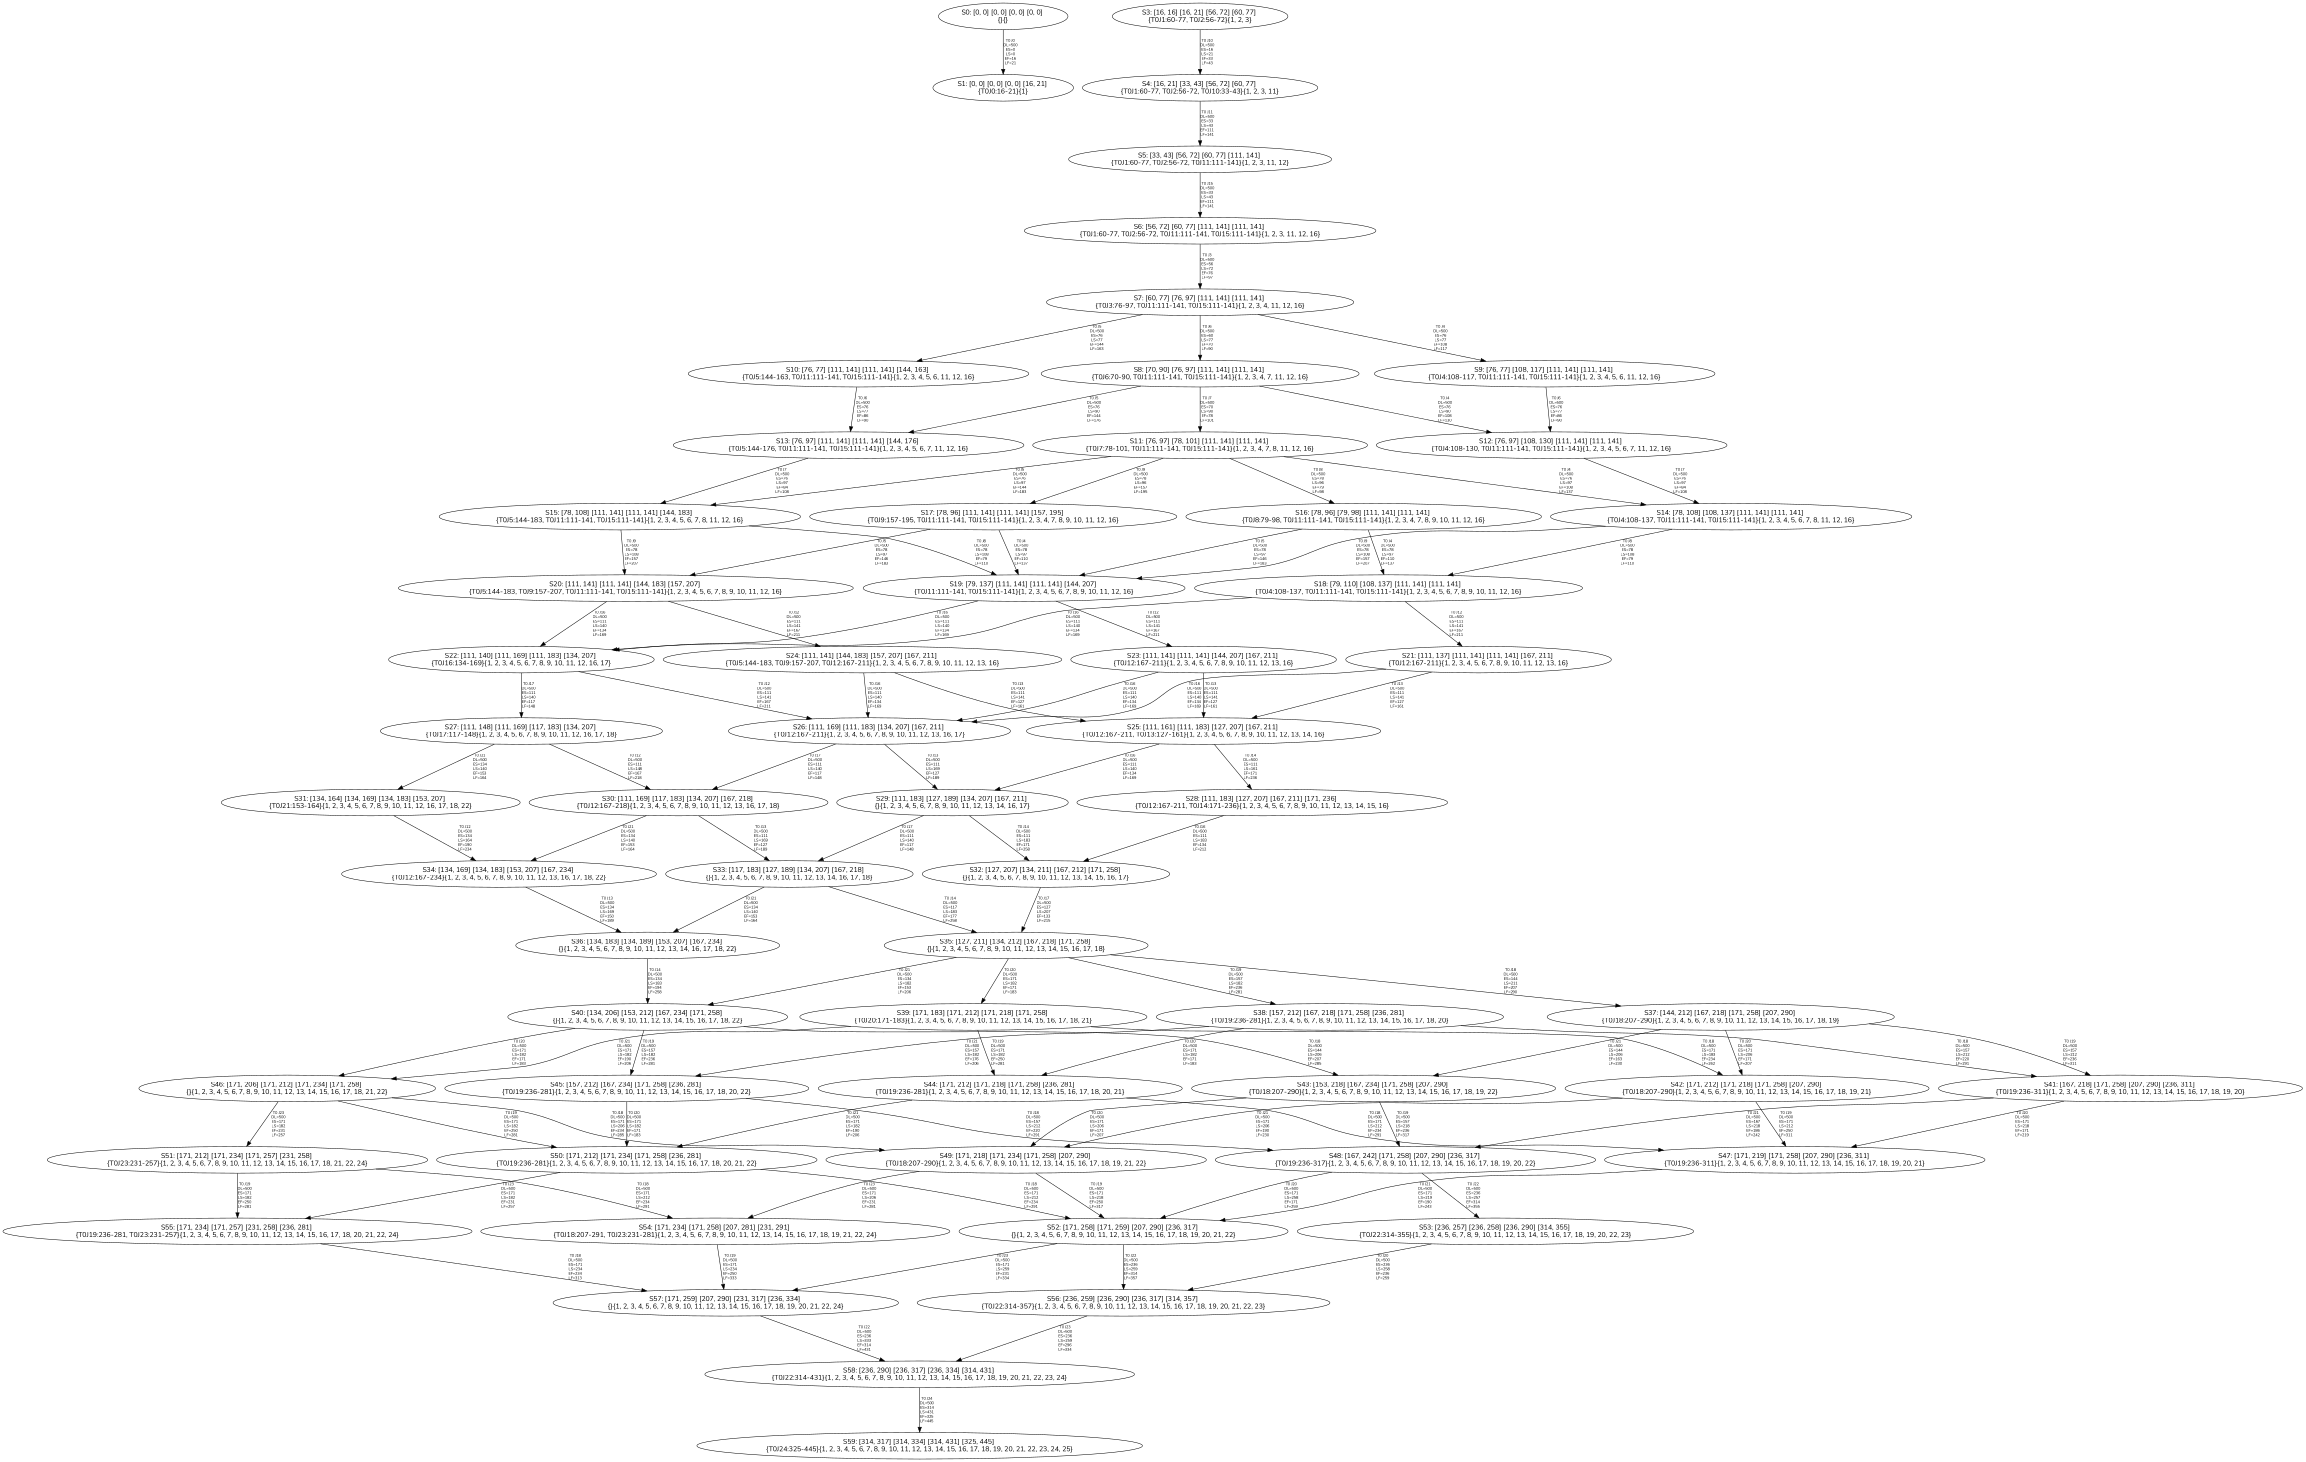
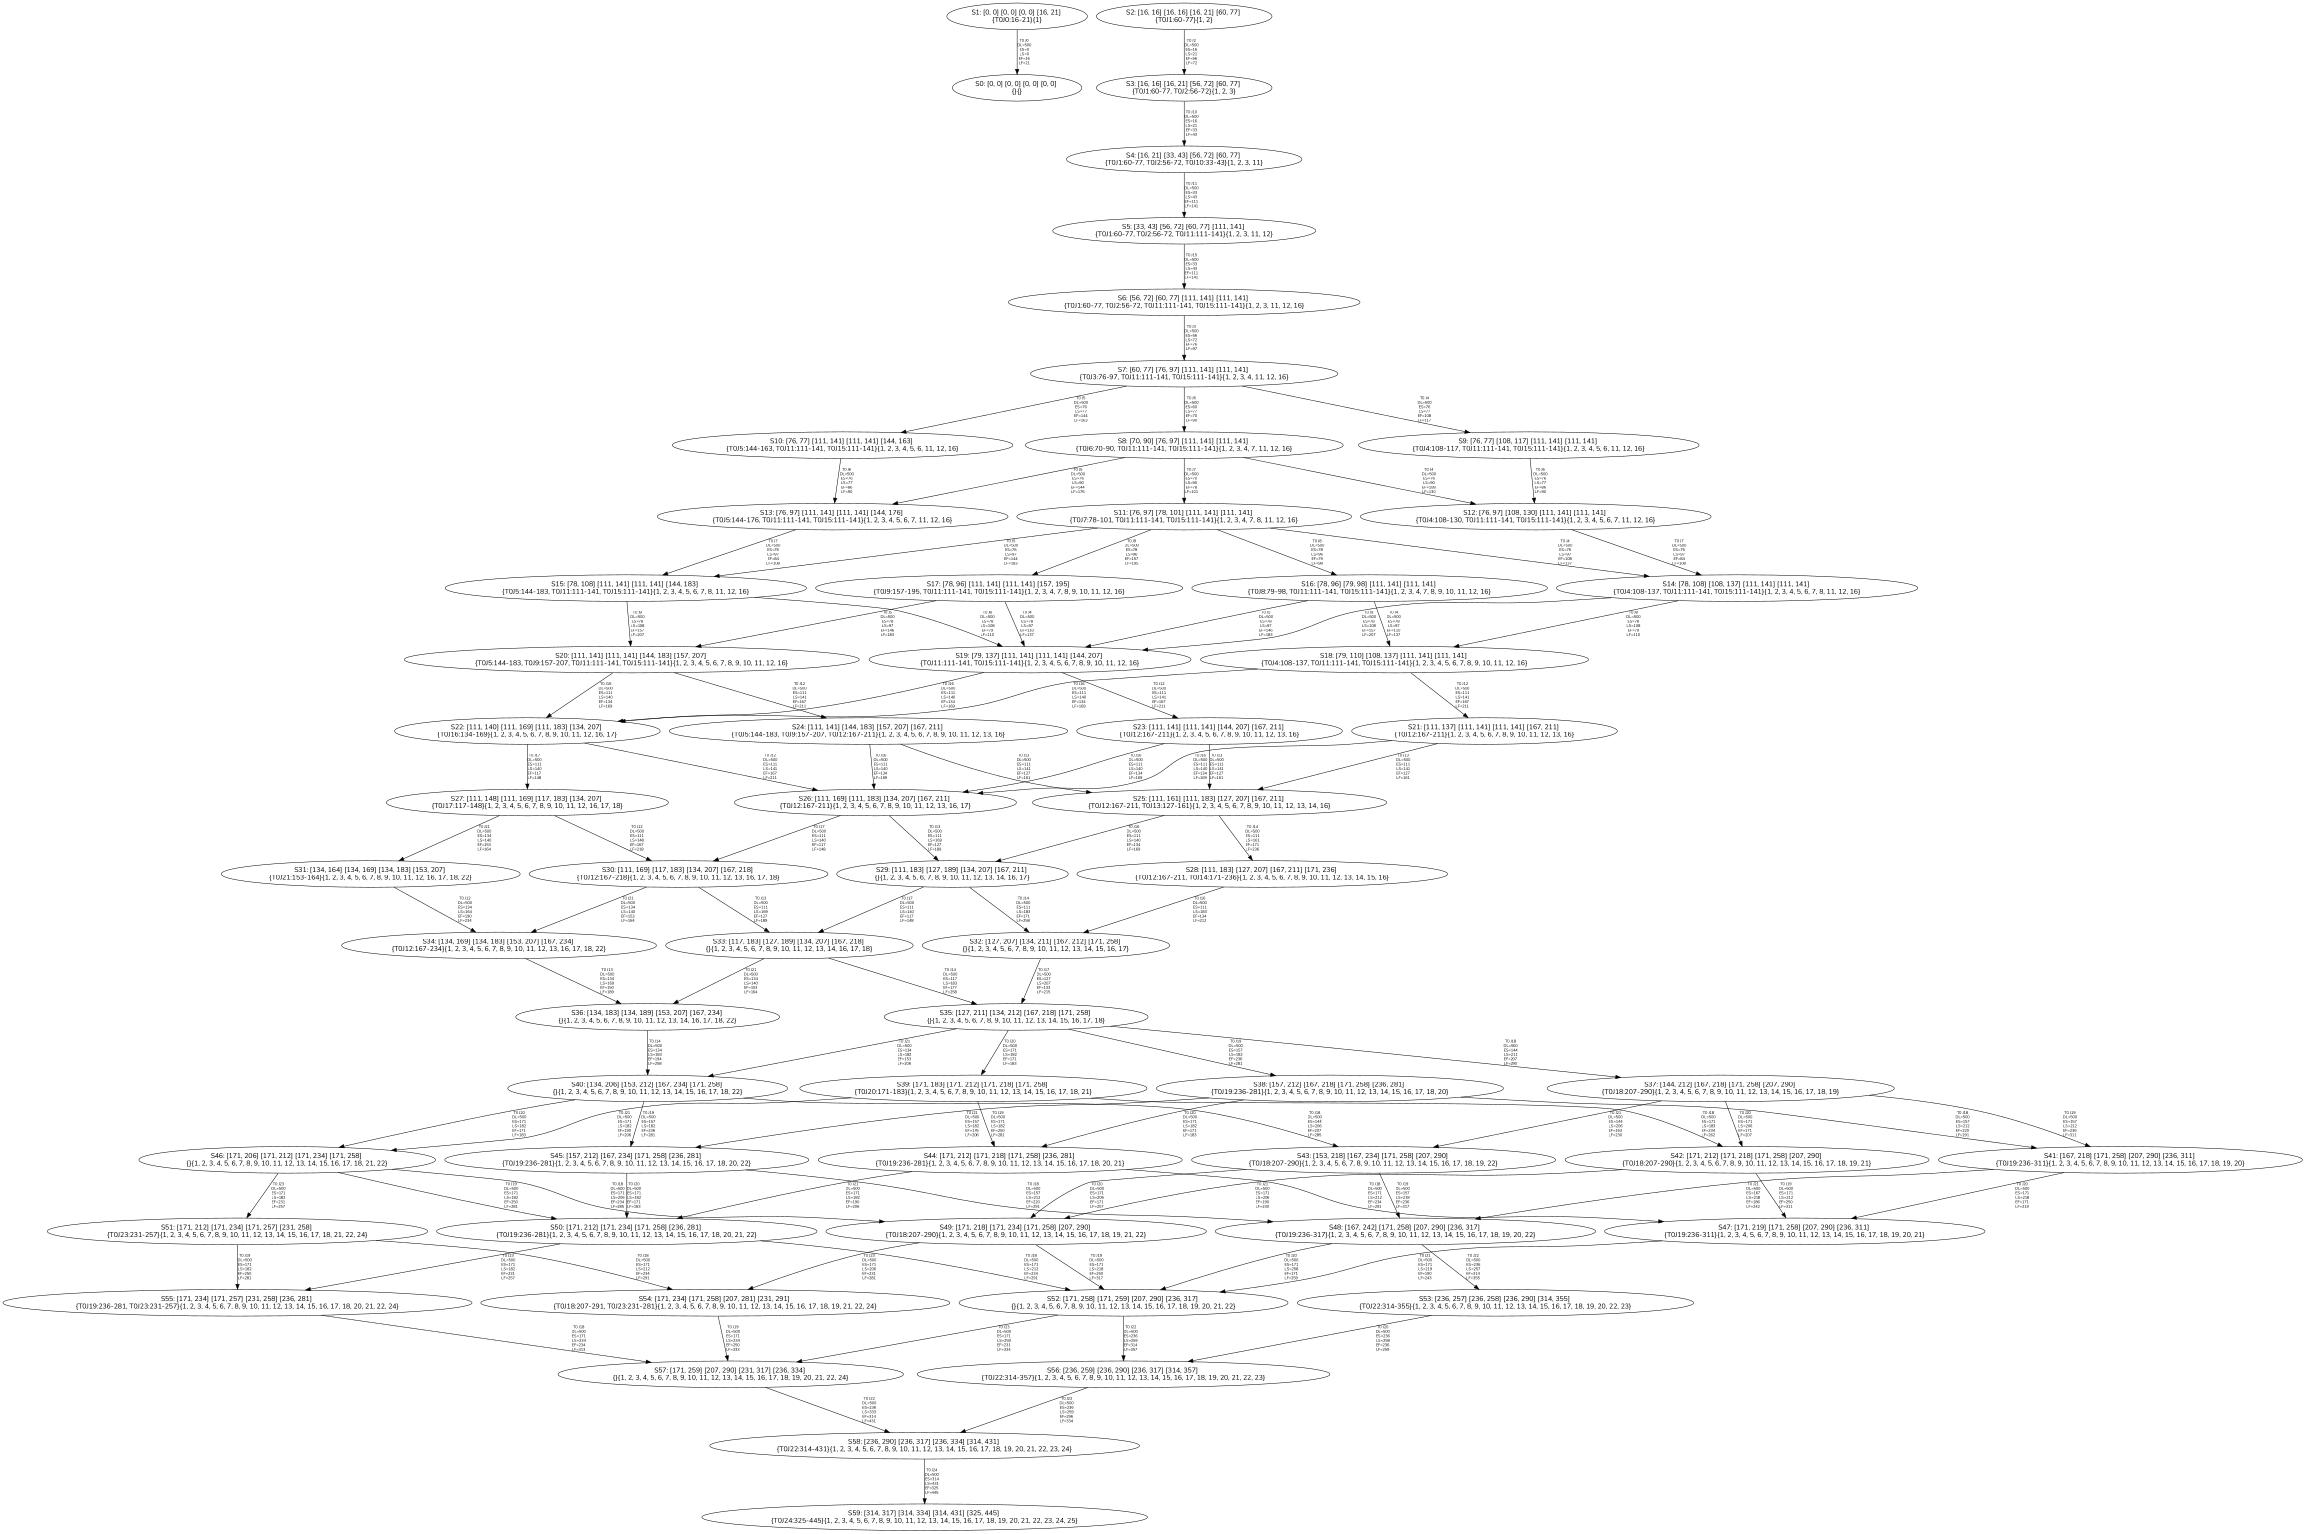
node "S2: [16, 16] [16, 16] [16, 21] [60, 77] {T0J1:60-77}{1, 2}": added
edge "S0: [0, 0] [0, 0] [0, 0] [0, 0] {}{}" -> "S1: [0, 0] [0, 0] [0, 0] [16, 21] {T0J0:16-21}{1}": reversed
